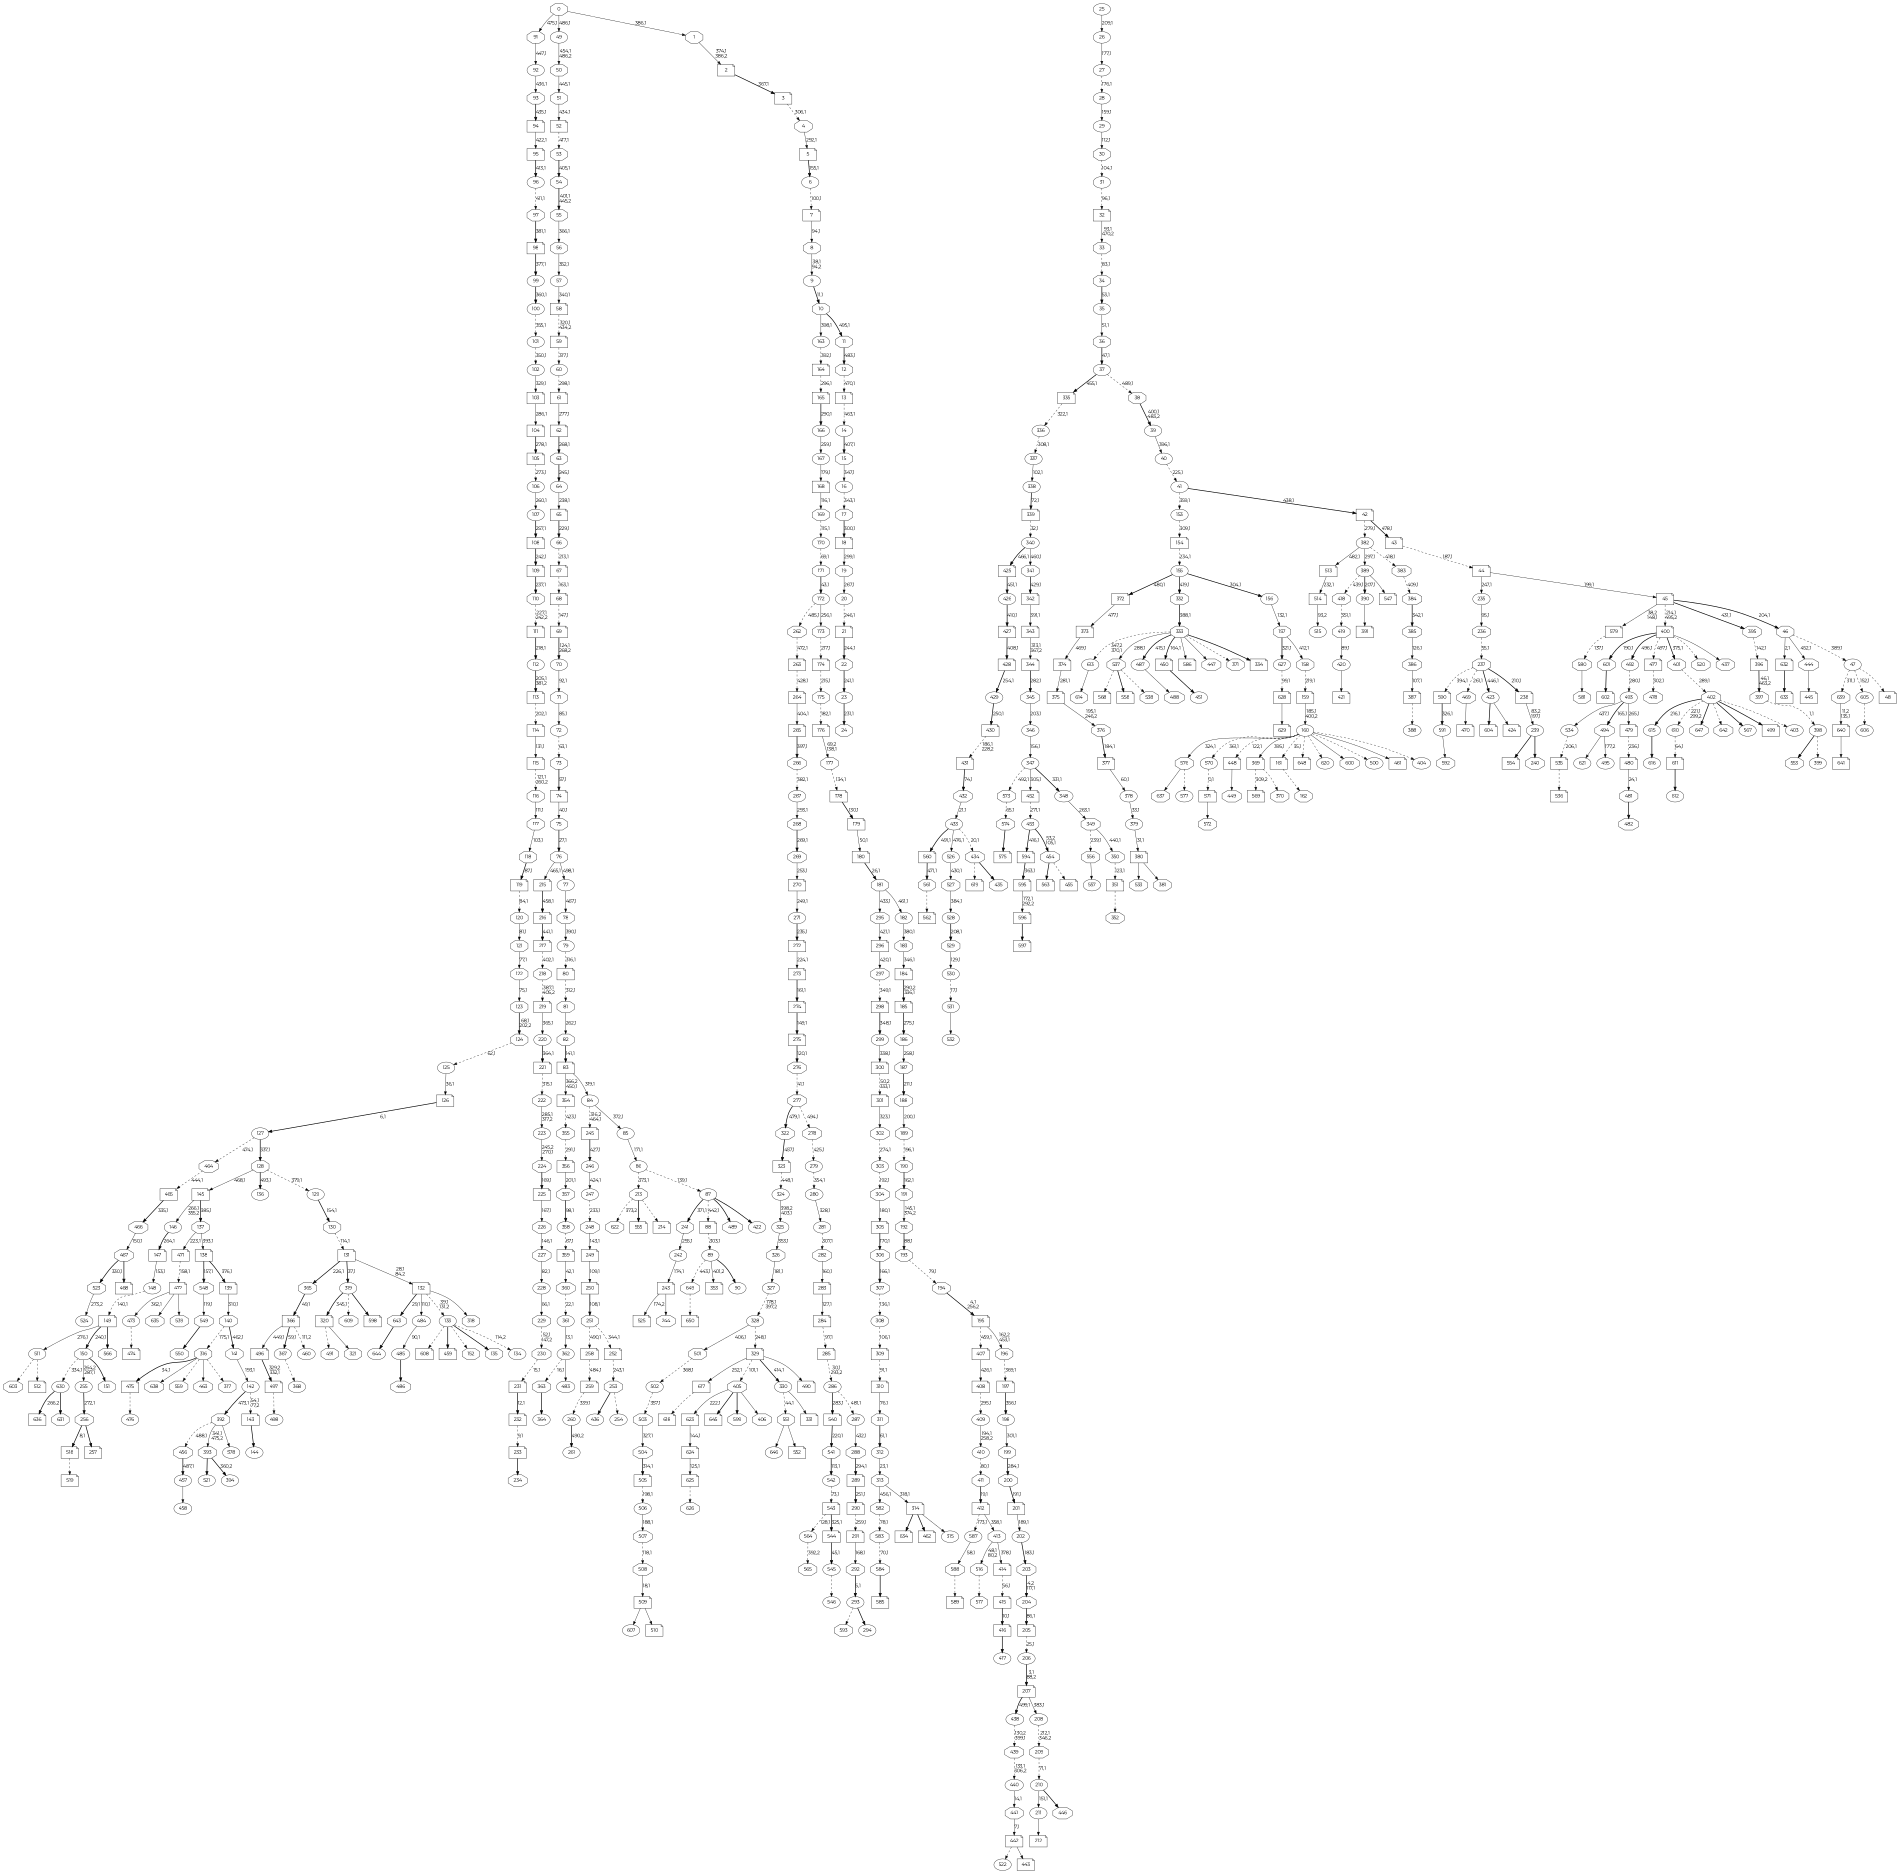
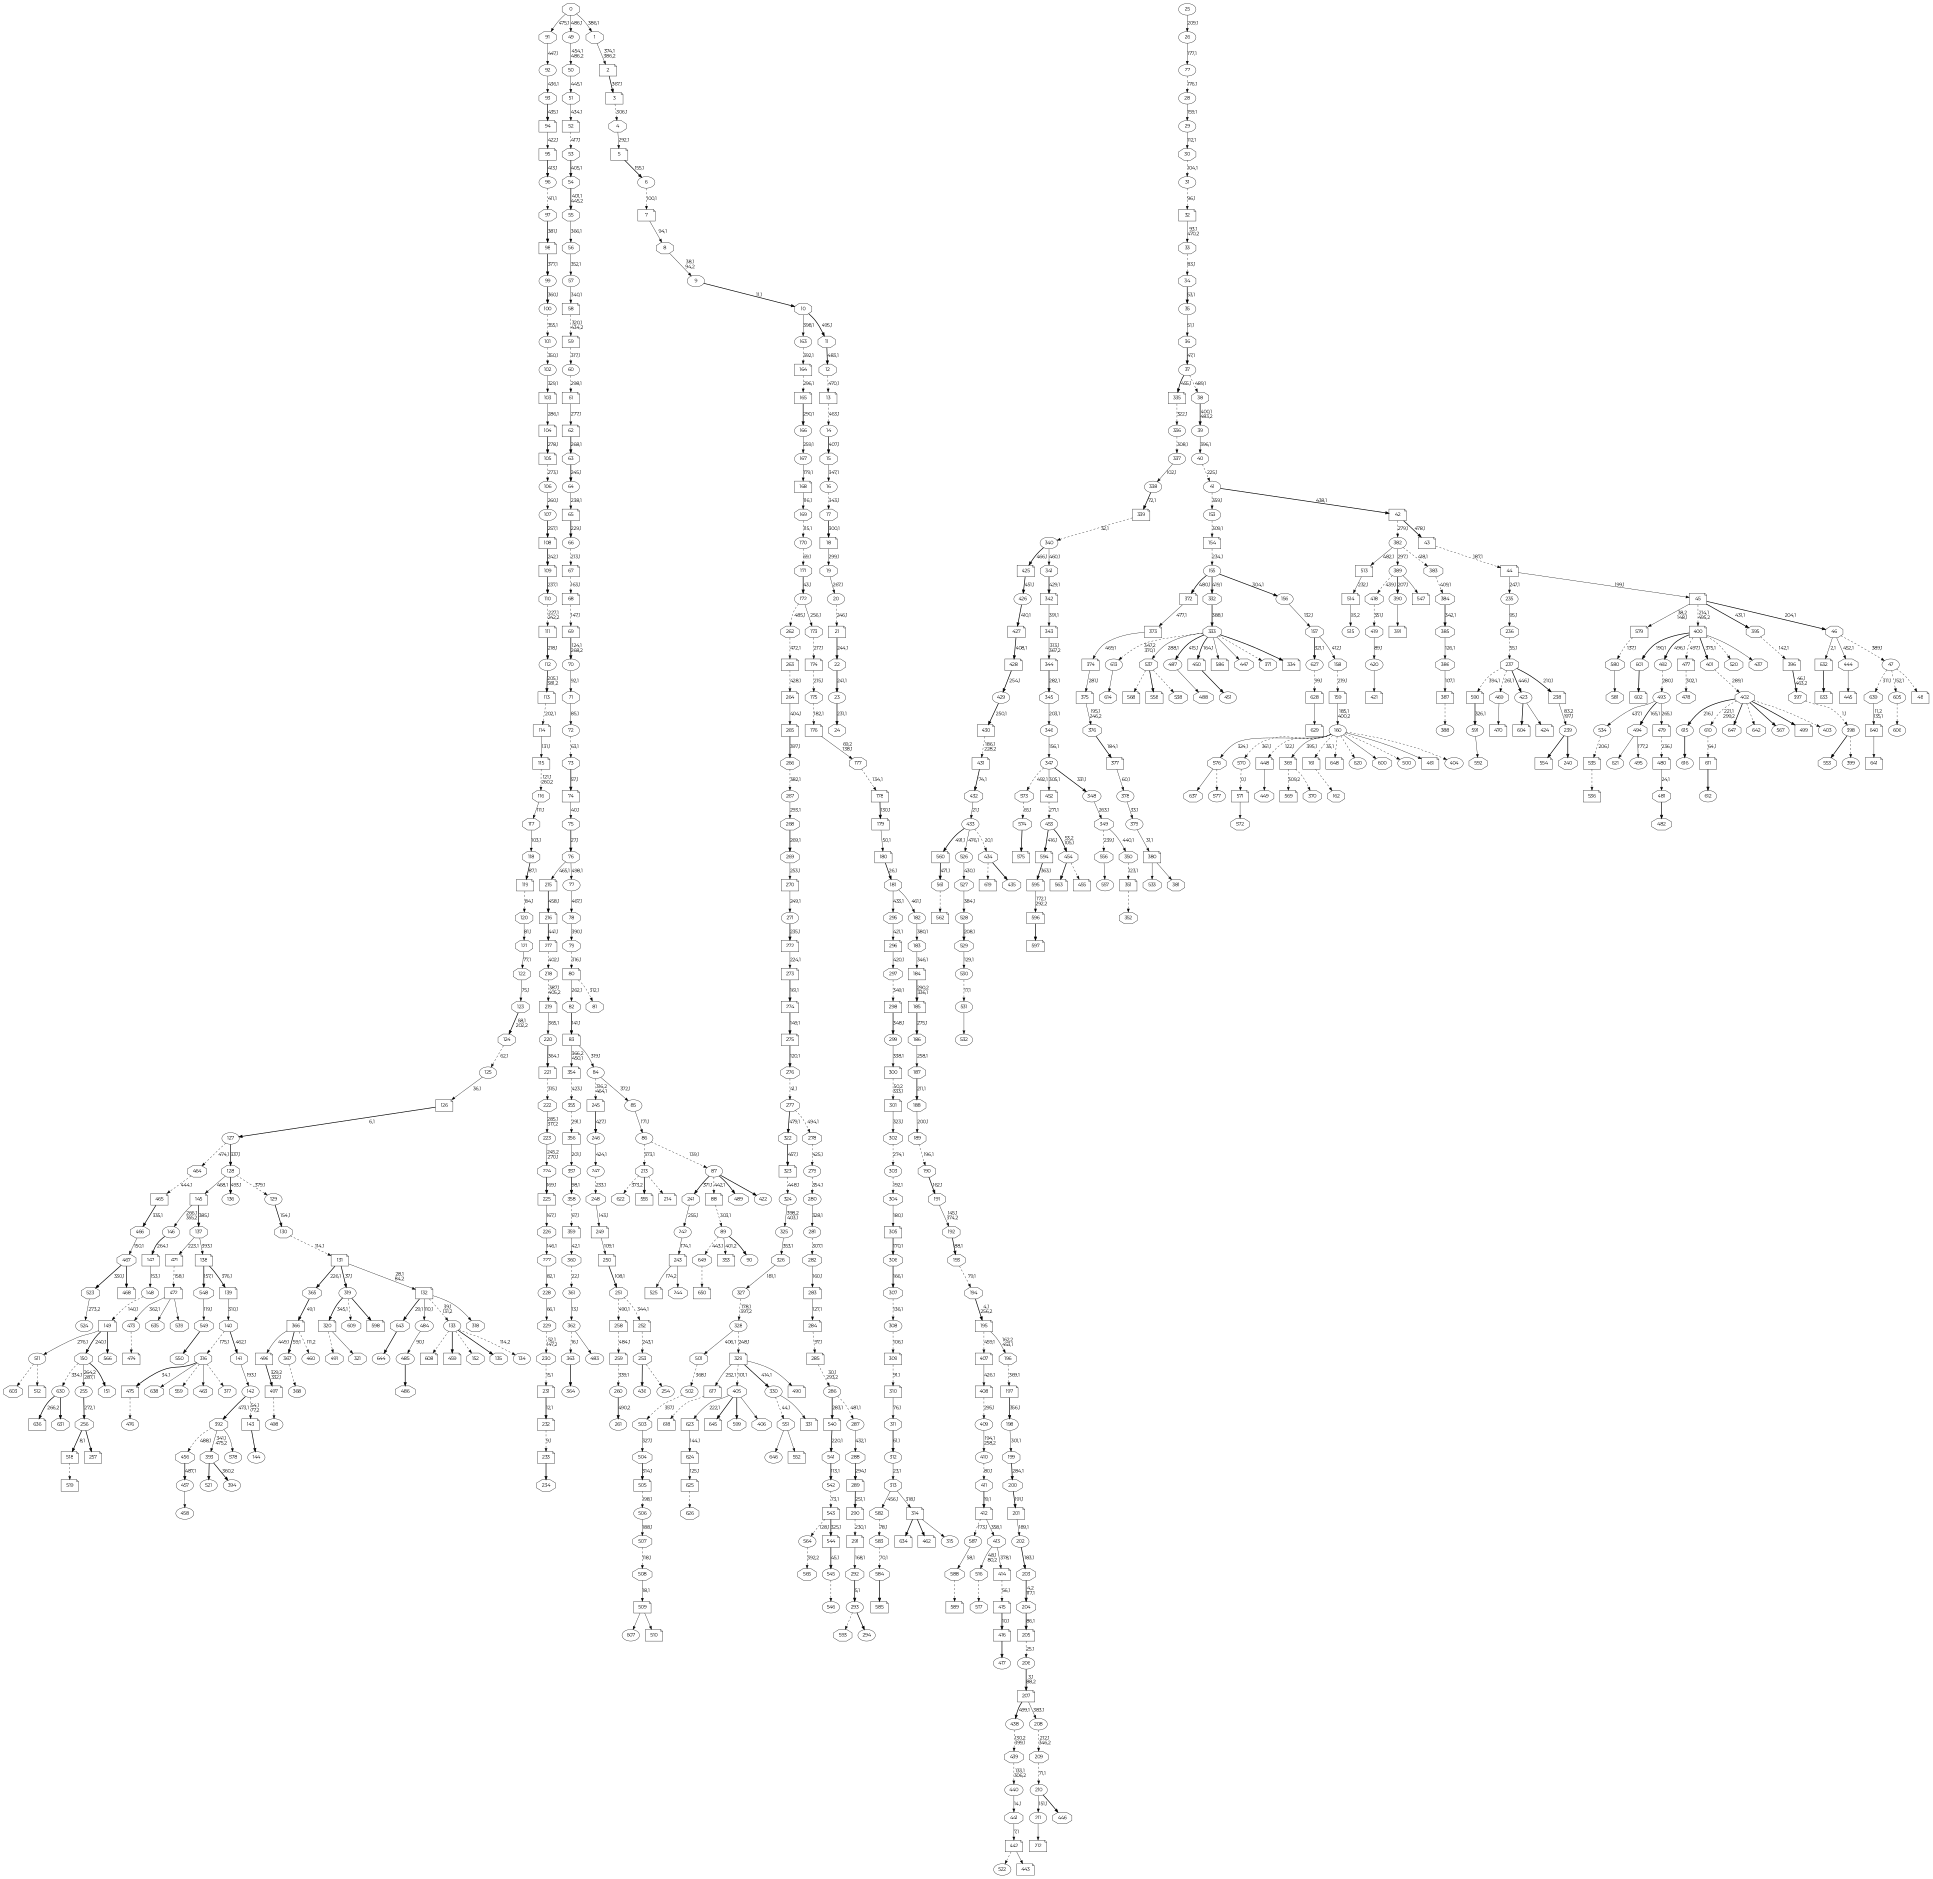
node "79": shape ellipse -> octagon
edge "81" -> "82": now "80" -> "82"
edge "290" -> "291": label "259,1" -> "230,1"
